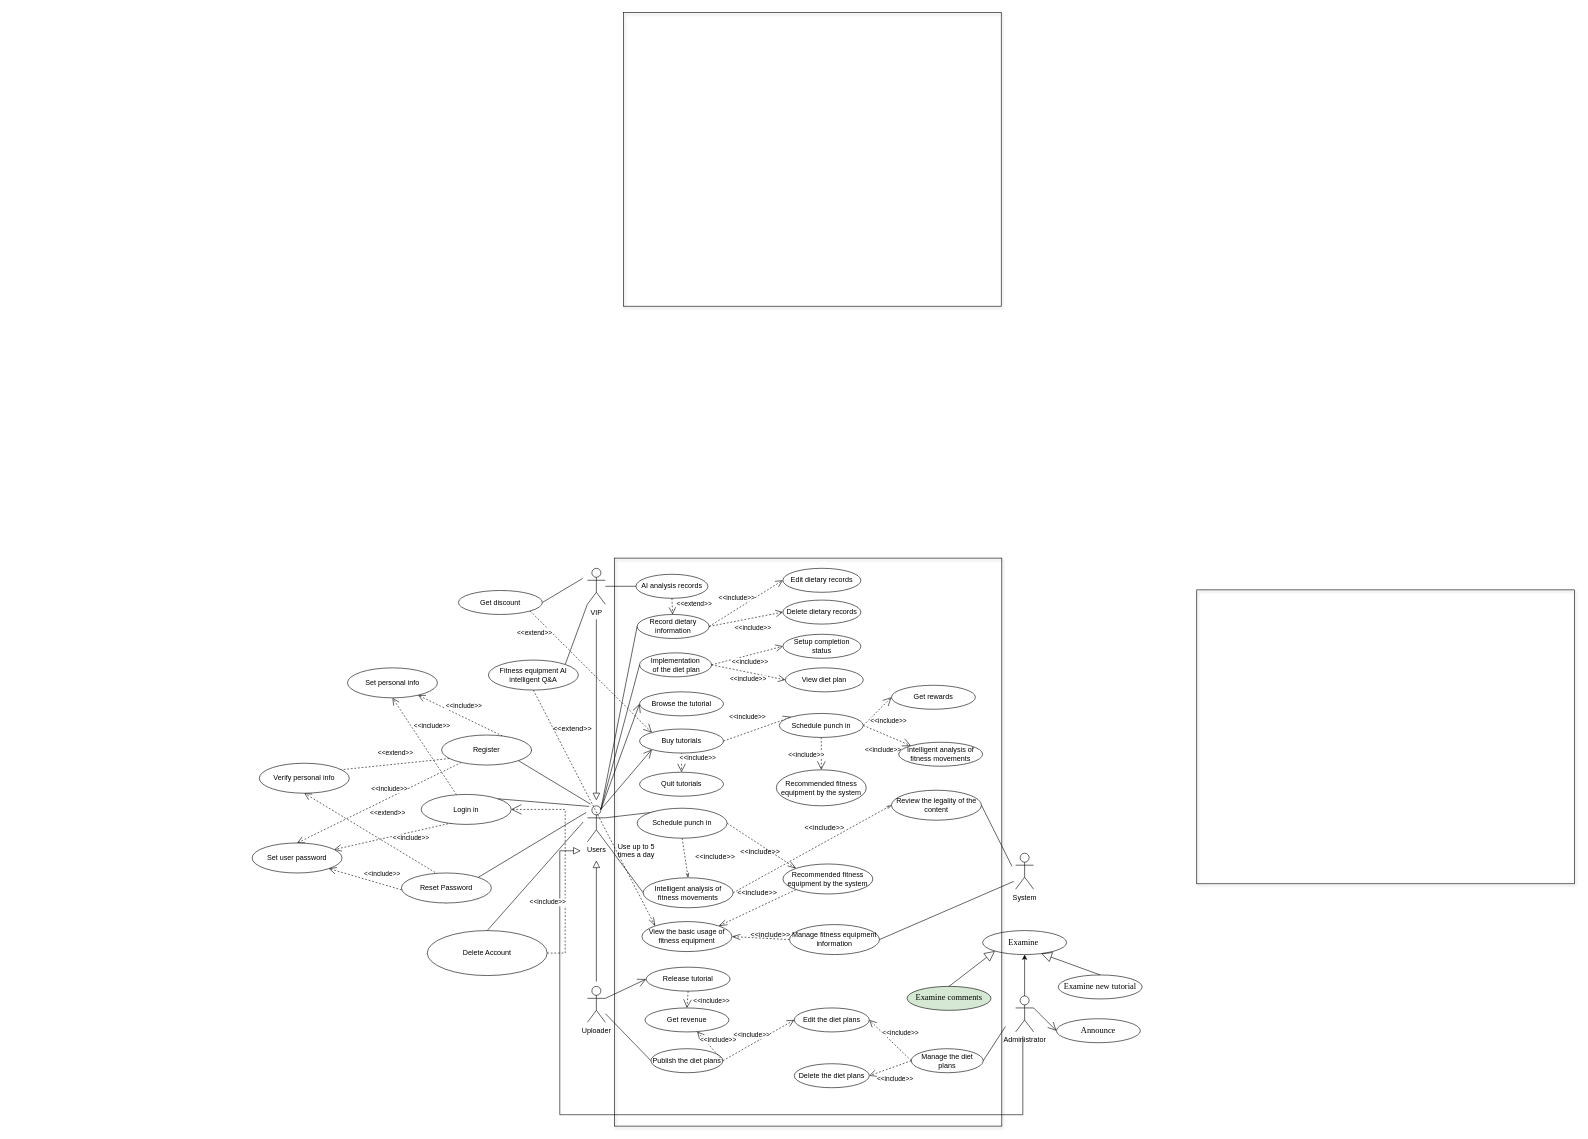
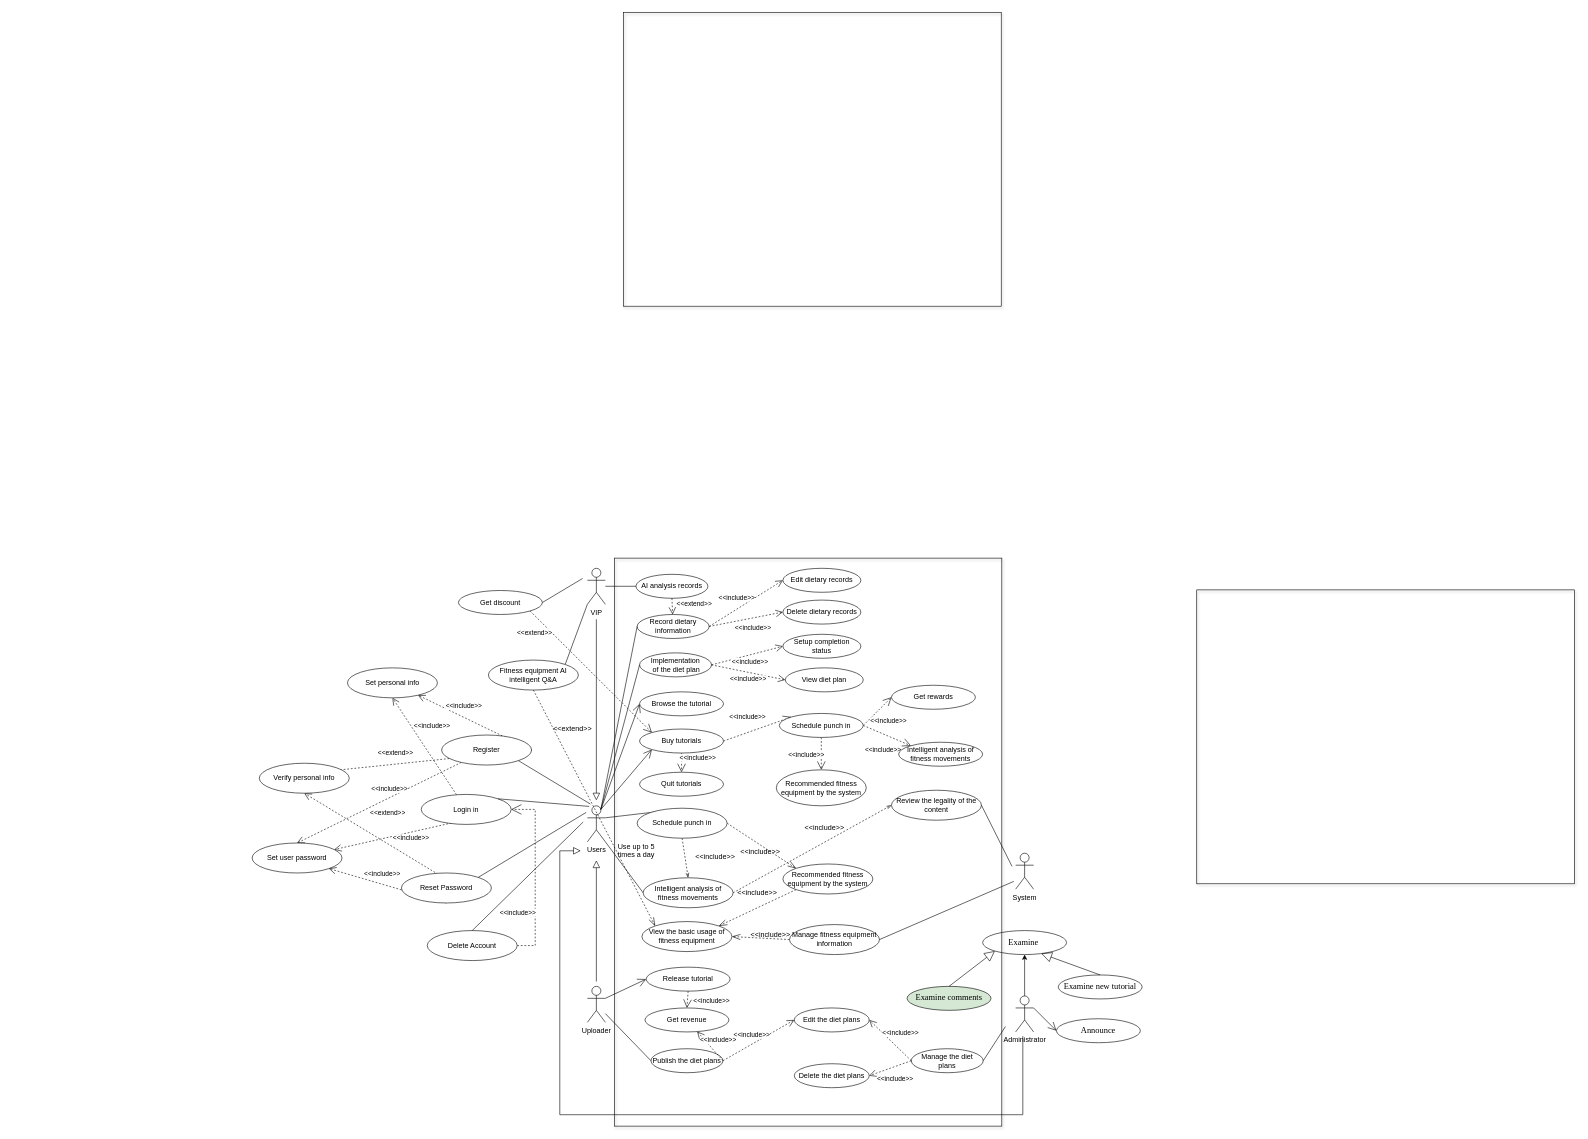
node "Delete Account": size 120x45 -> 90x30
